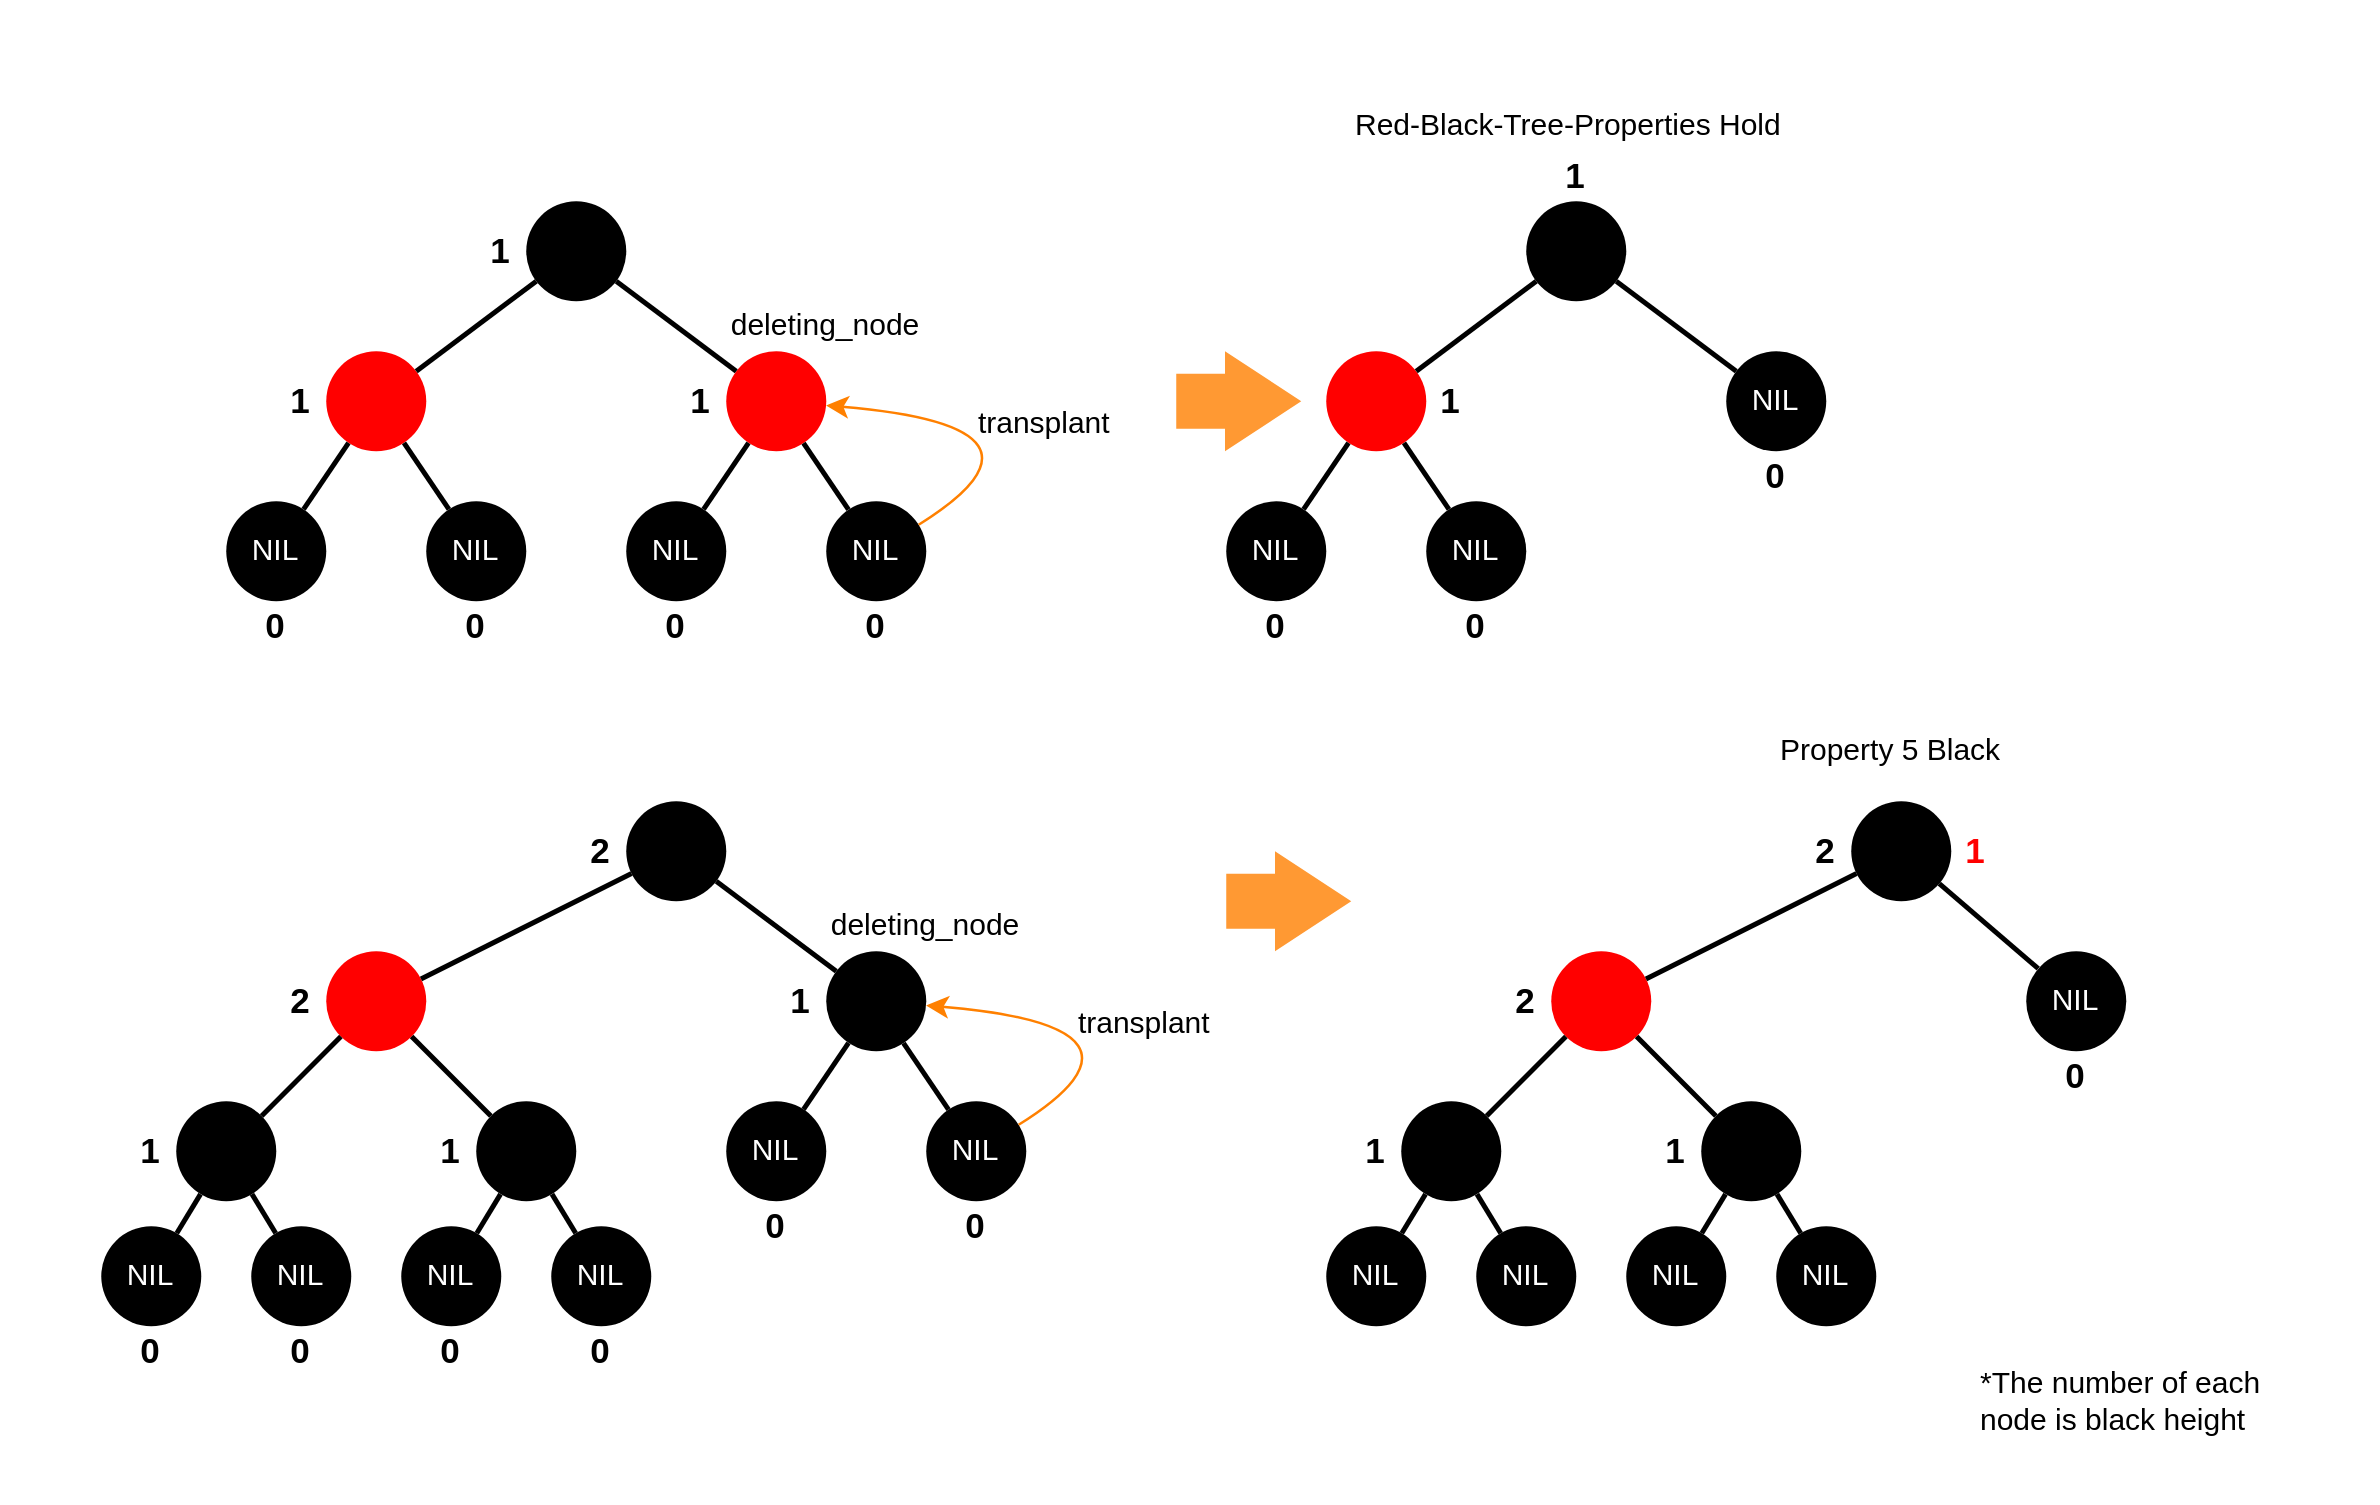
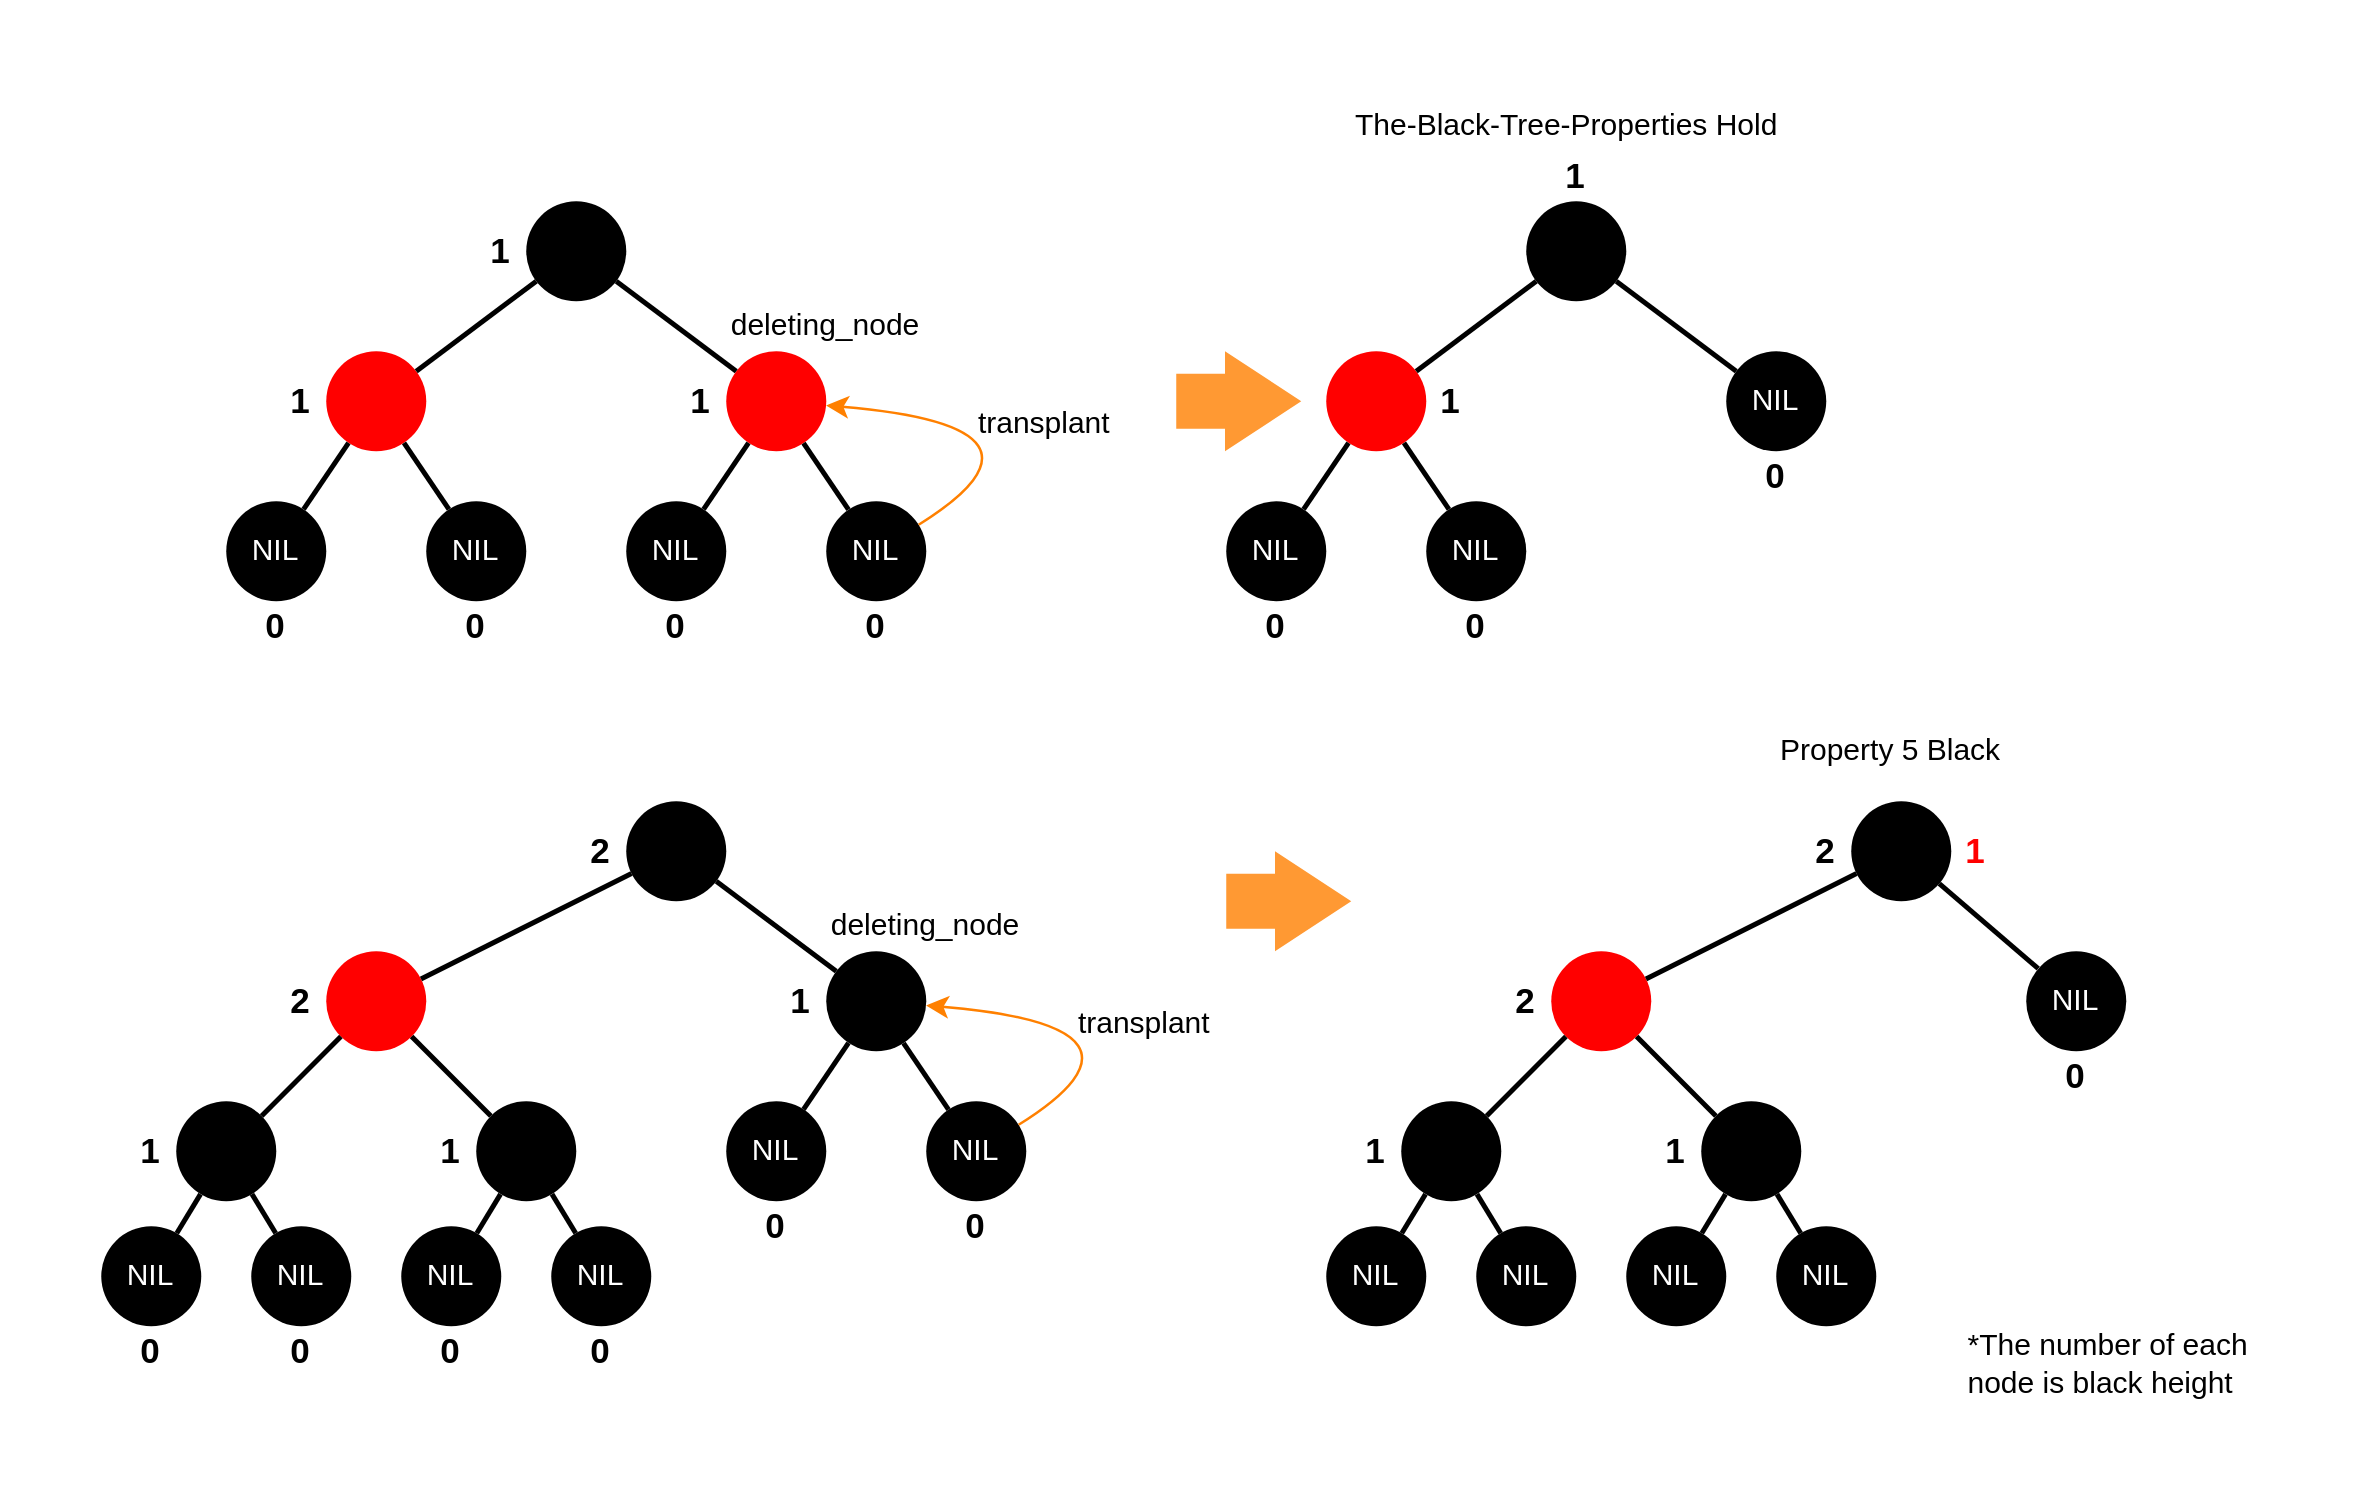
node "Red-Black-Tree-Properties Hold": label "Red-Black-Tree-Properties Hold" -> "The-Black-Tree-Properties Hold"
node "*The number of each node is black height": moved (2151, 1401) -> (2139, 1364)
